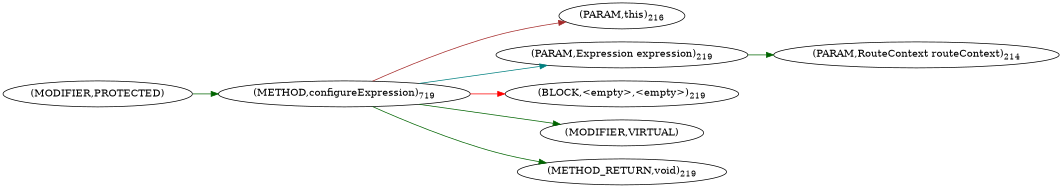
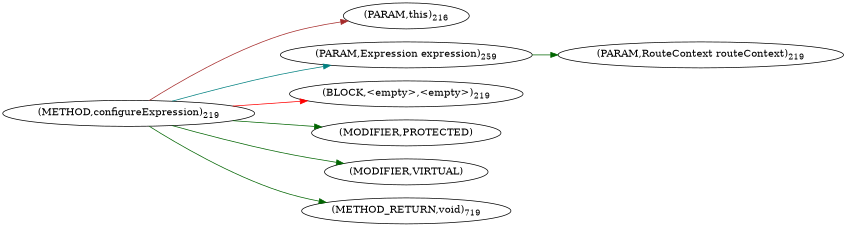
node "(PARAM,Expression expression)": text "219" -> "259"
node "(PARAM,RouteContext routeContext)": text "214" -> "219"
node "(METHOD,configureExpression)": text "719" -> "219"
edge "(MODIFIER,PROTECTED)" -> "(METHOD,configureExpression)": reversed
node "(METHOD_RETURN,void)": text "219" -> "719"
